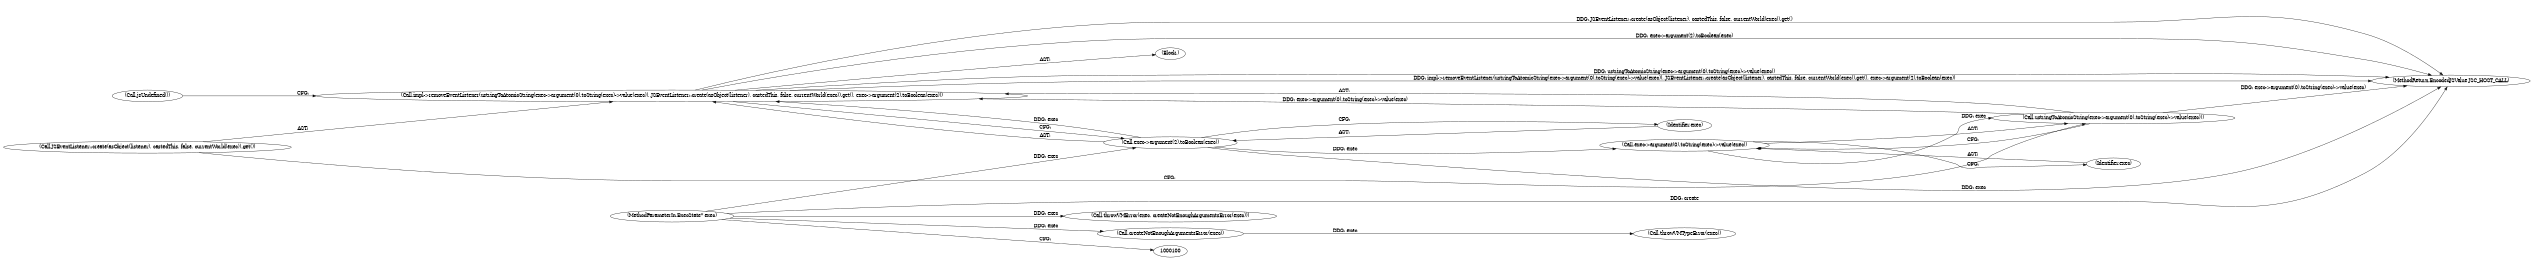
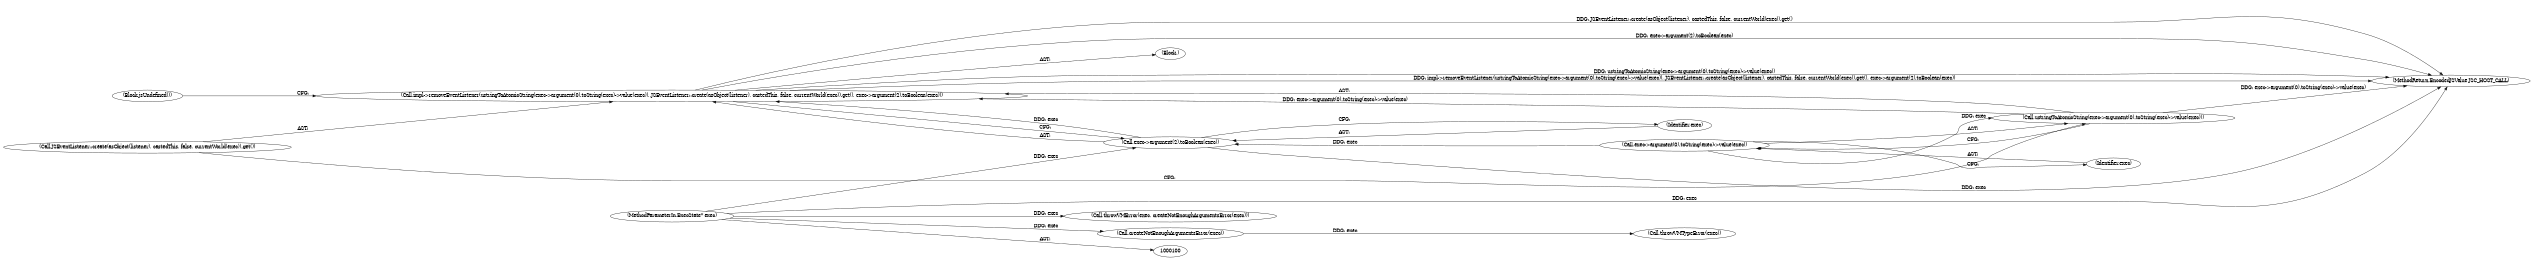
node "(Call,jsUndefined())": label "(Call,jsUndefined())" -> "(Block,jsUndefined())"
edge "(Call,exec->argument(2).toBoolean(exec))" -> "(Call,exec->argument(0).toString(exec)->value(exec))": reversed
edge "(MethodParameterIn,ExecState* exec)" -> "(MethodReturn,EncodedJSValue JSC_HOST_CALL)": label "DDG: create" -> "DDG: exec"
edge "(MethodParameterIn,ExecState* exec)" -> "1000100": label "CFG: " -> "AST: "
